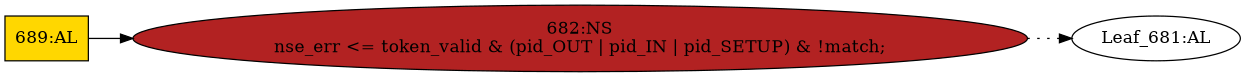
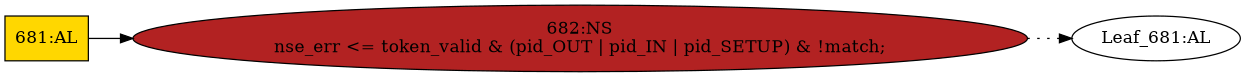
node "689:AL": label "689:AL" -> "681:AL"
